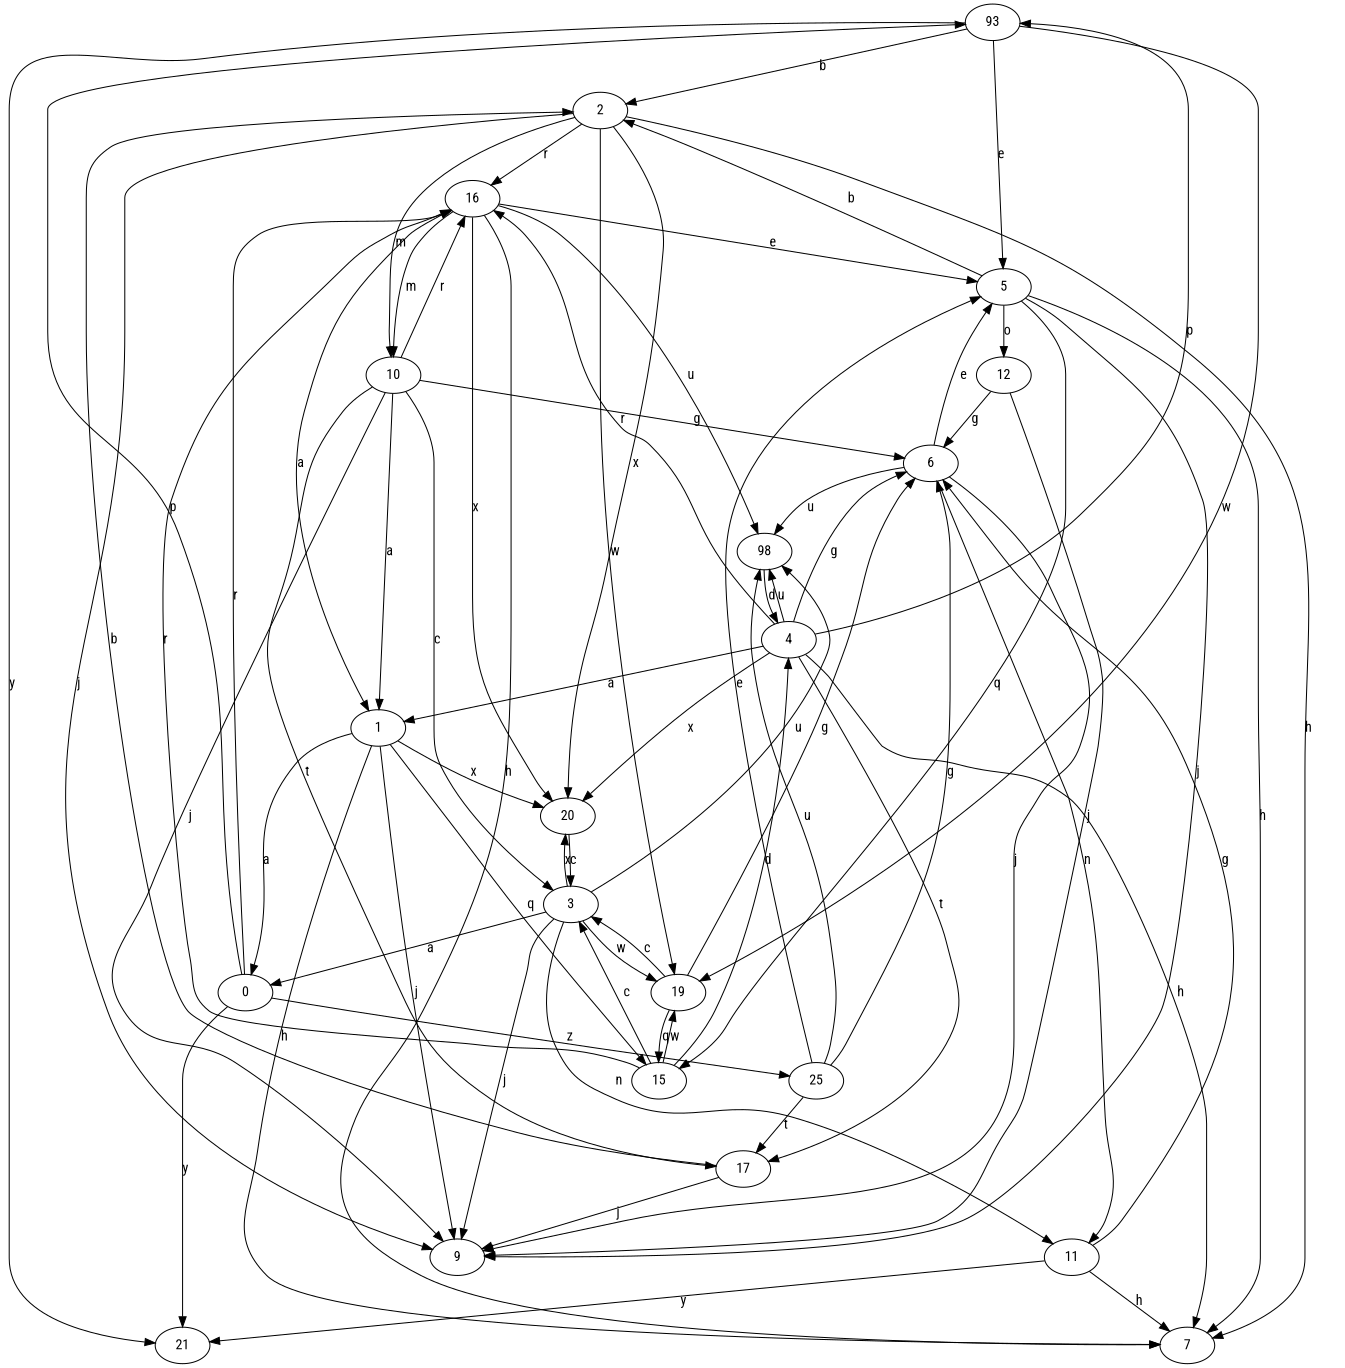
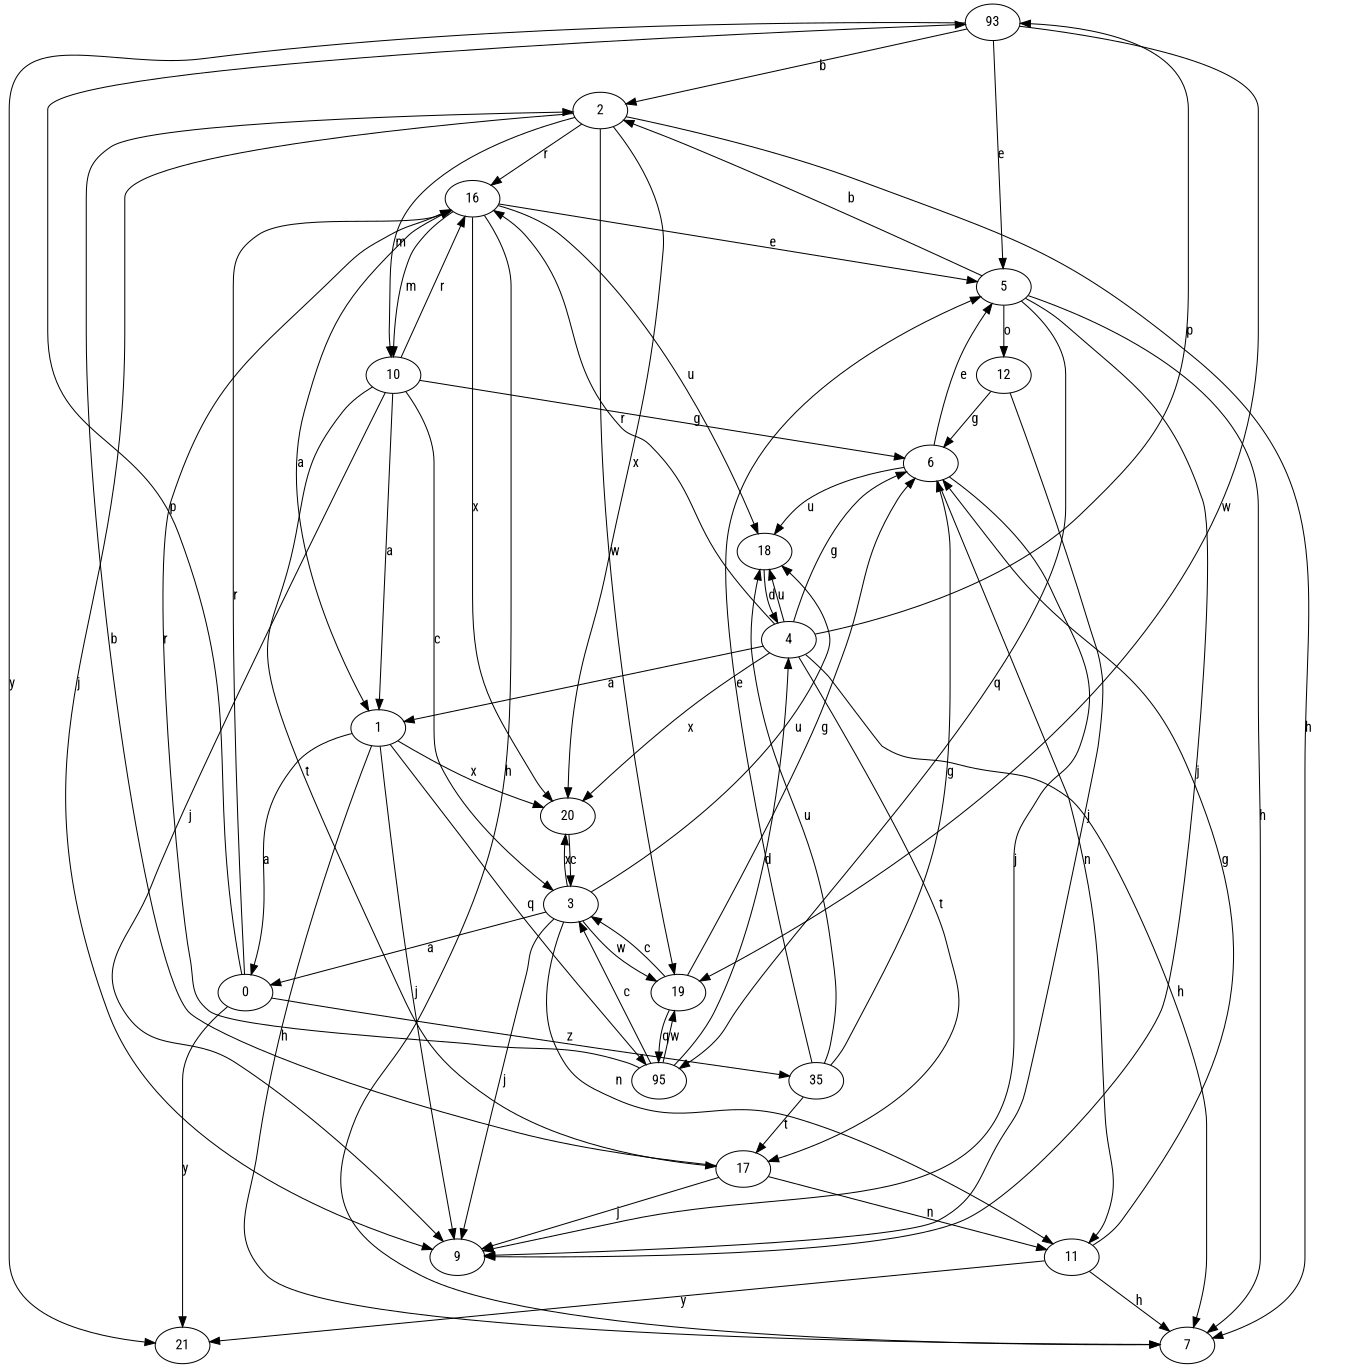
node "98": label "98" -> "18"
node "15": label "15" -> "95"
node "25": label "25" -> "35"
edge "17" -> "11": added, label "n"
